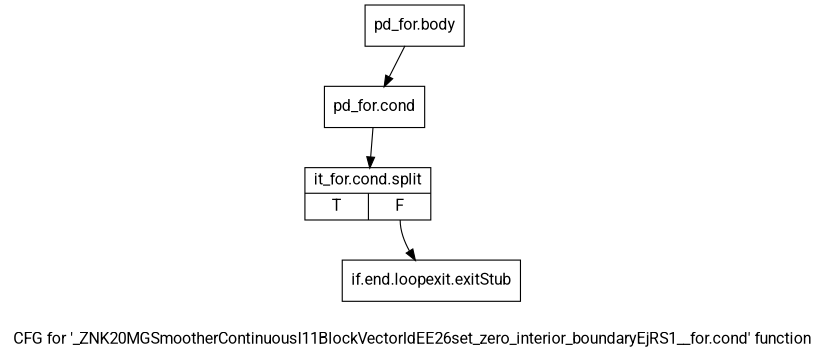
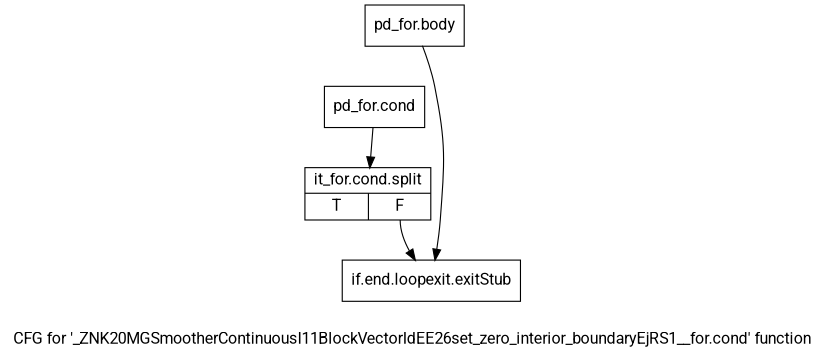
edge "pd_for.body" -> "pd_for.cond": now "pd_for.body" -> "if.end.loopexit.exitStub"
